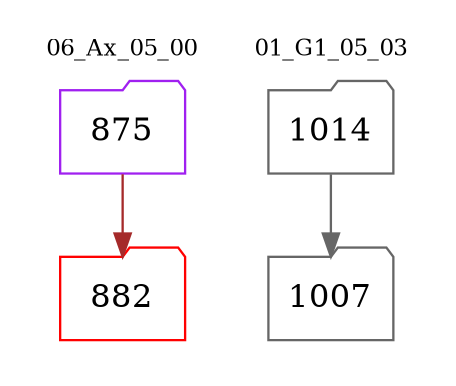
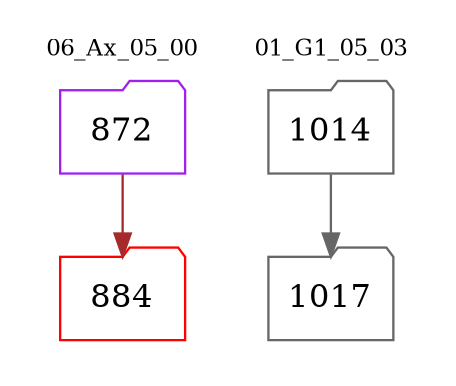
node "875": label "875" -> "872"
node "882": label "882" -> "884"
node "1007": label "1007" -> "1017"
